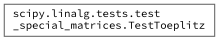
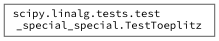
node "scipy.linalg.tests.test _special_matrices.TestToeplitz": label "scipy.linalg.tests.test _special_matrices.TestToeplitz" -> "scipy.linalg.tests.test _special_special.TestToeplitz"
